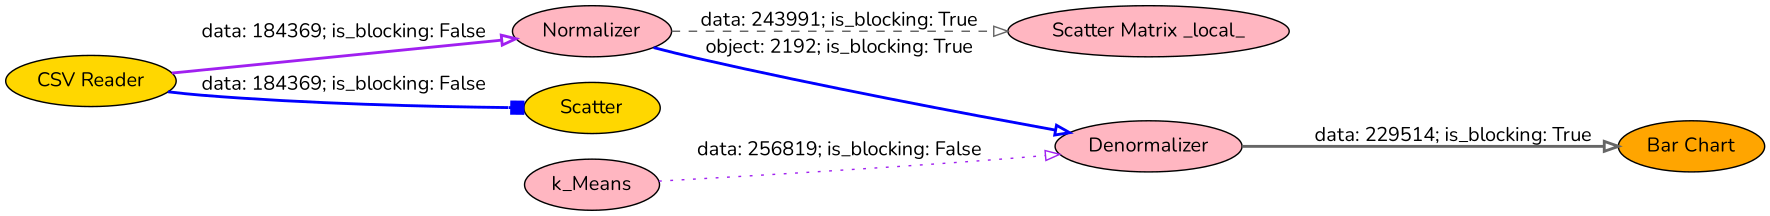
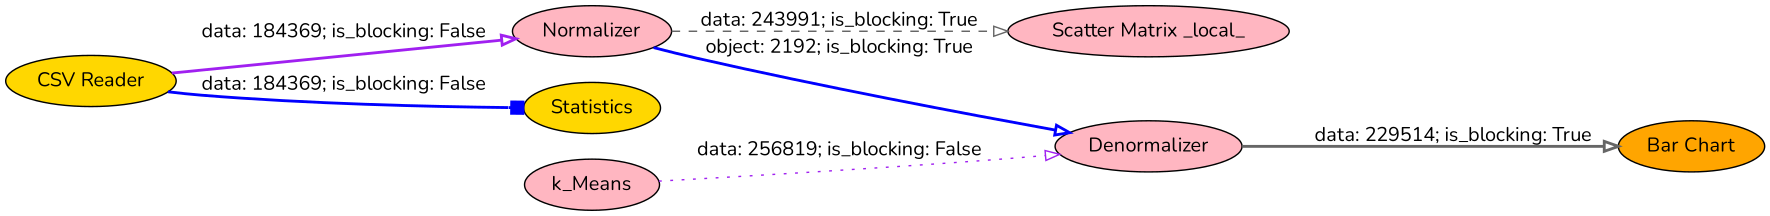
node "Scatter": label "Scatter" -> "Statistics"
